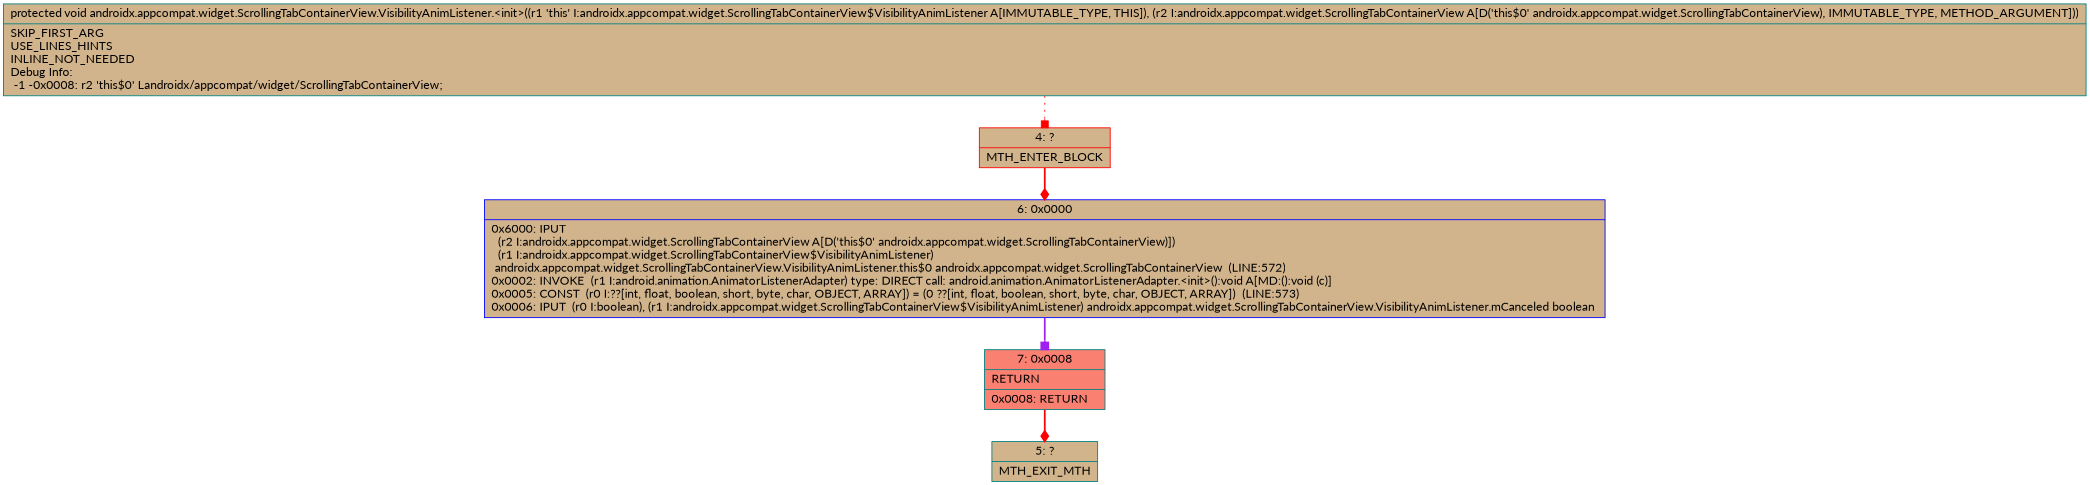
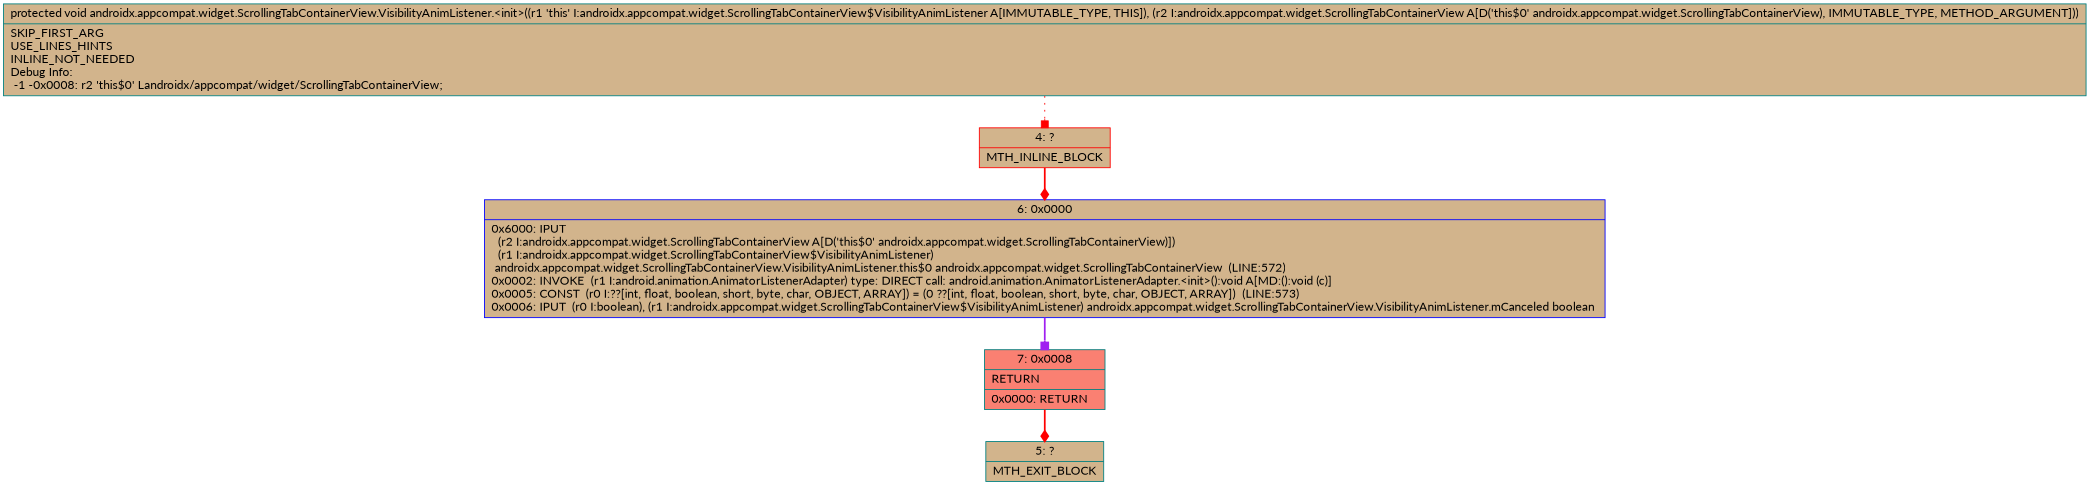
node "4: ?": text "MTH_ENTER_BLOCK" -> "MTH_INLINE_BLOCK"
node "7: 0x0008": text "0x0008: RETURN" -> "0x0000: RETURN"
node "5: ?": text "MTH_EXIT_MTH" -> "MTH_EXIT_BLOCK"
